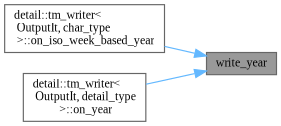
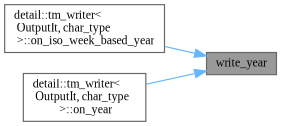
node "detail::tm_writer< OutputIt, detail_type >::on_year": label "detail::tm_writer< OutputIt, detail_type >::on_year" -> "detail::tm_writer< OutputIt, char_type >::on_year"
